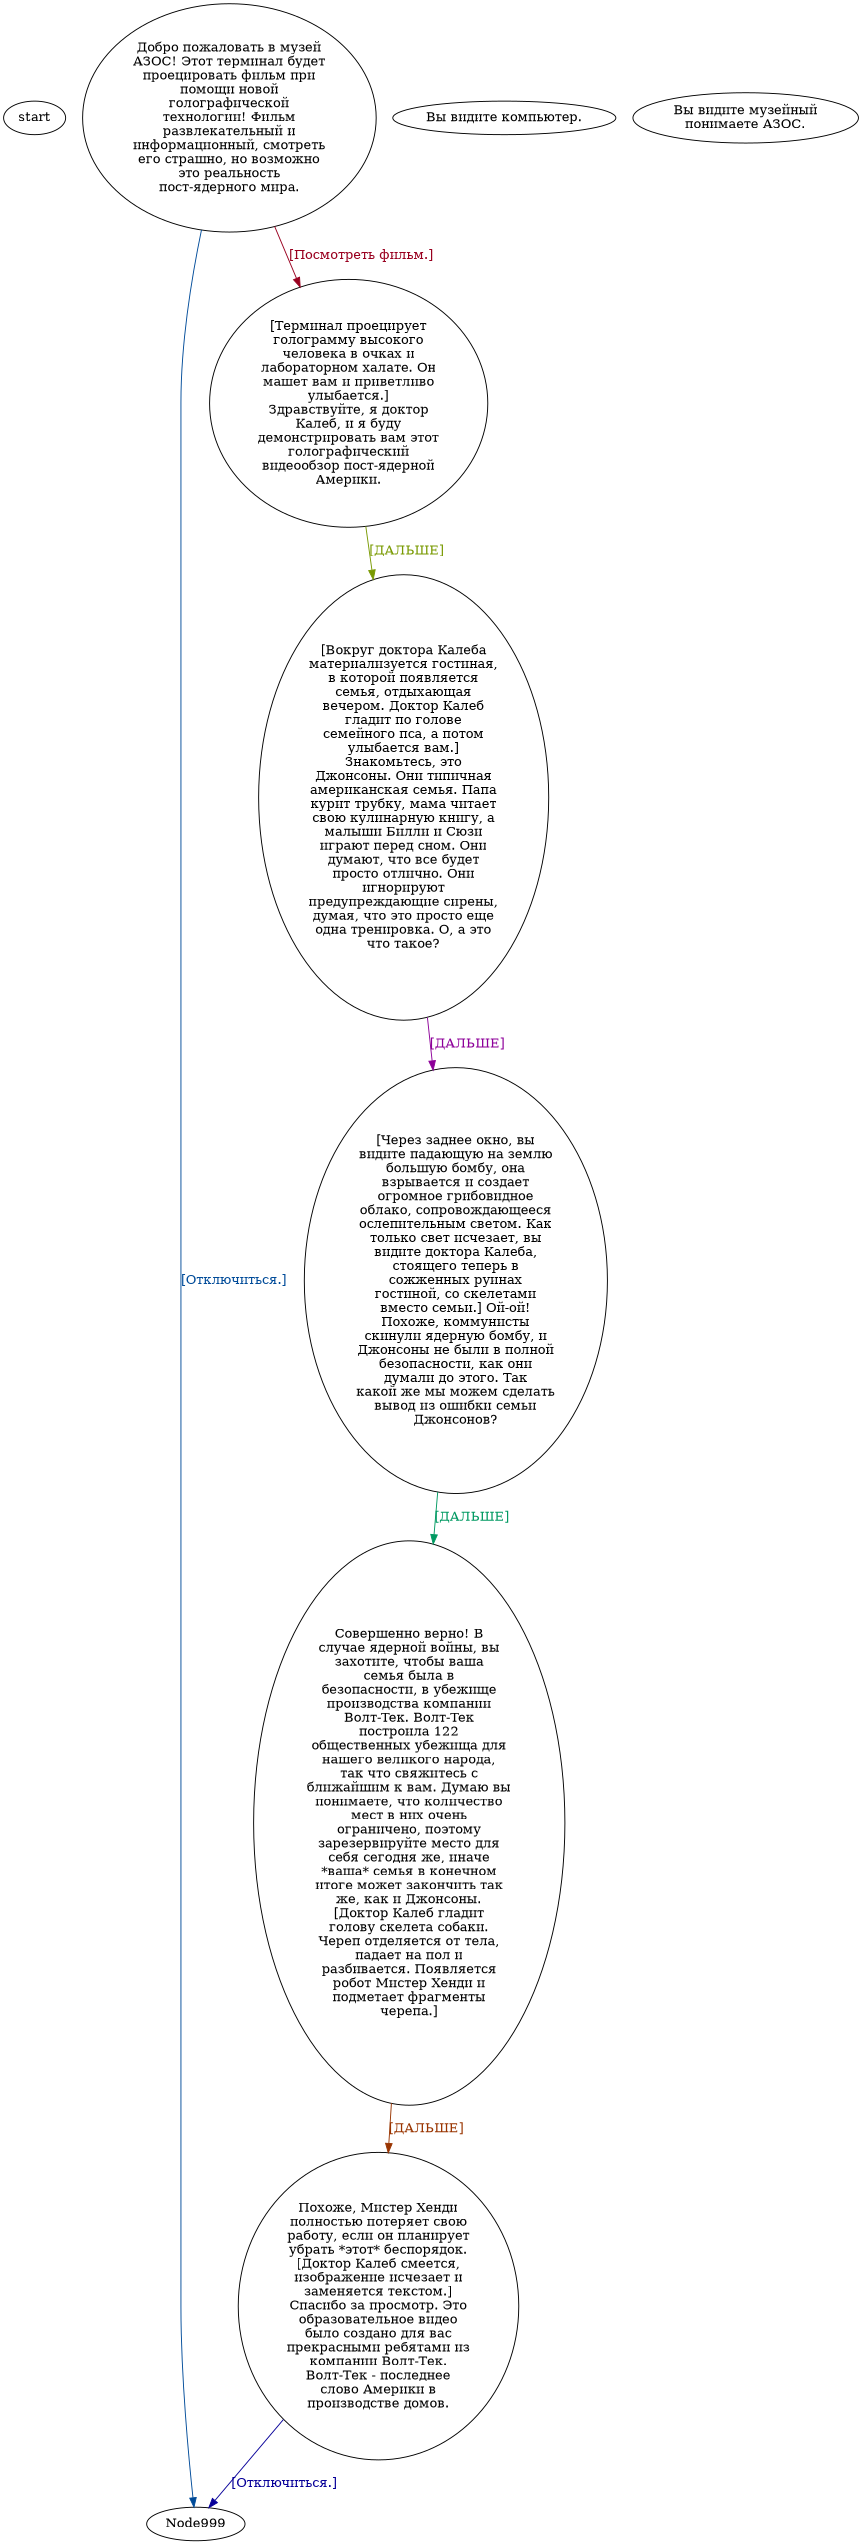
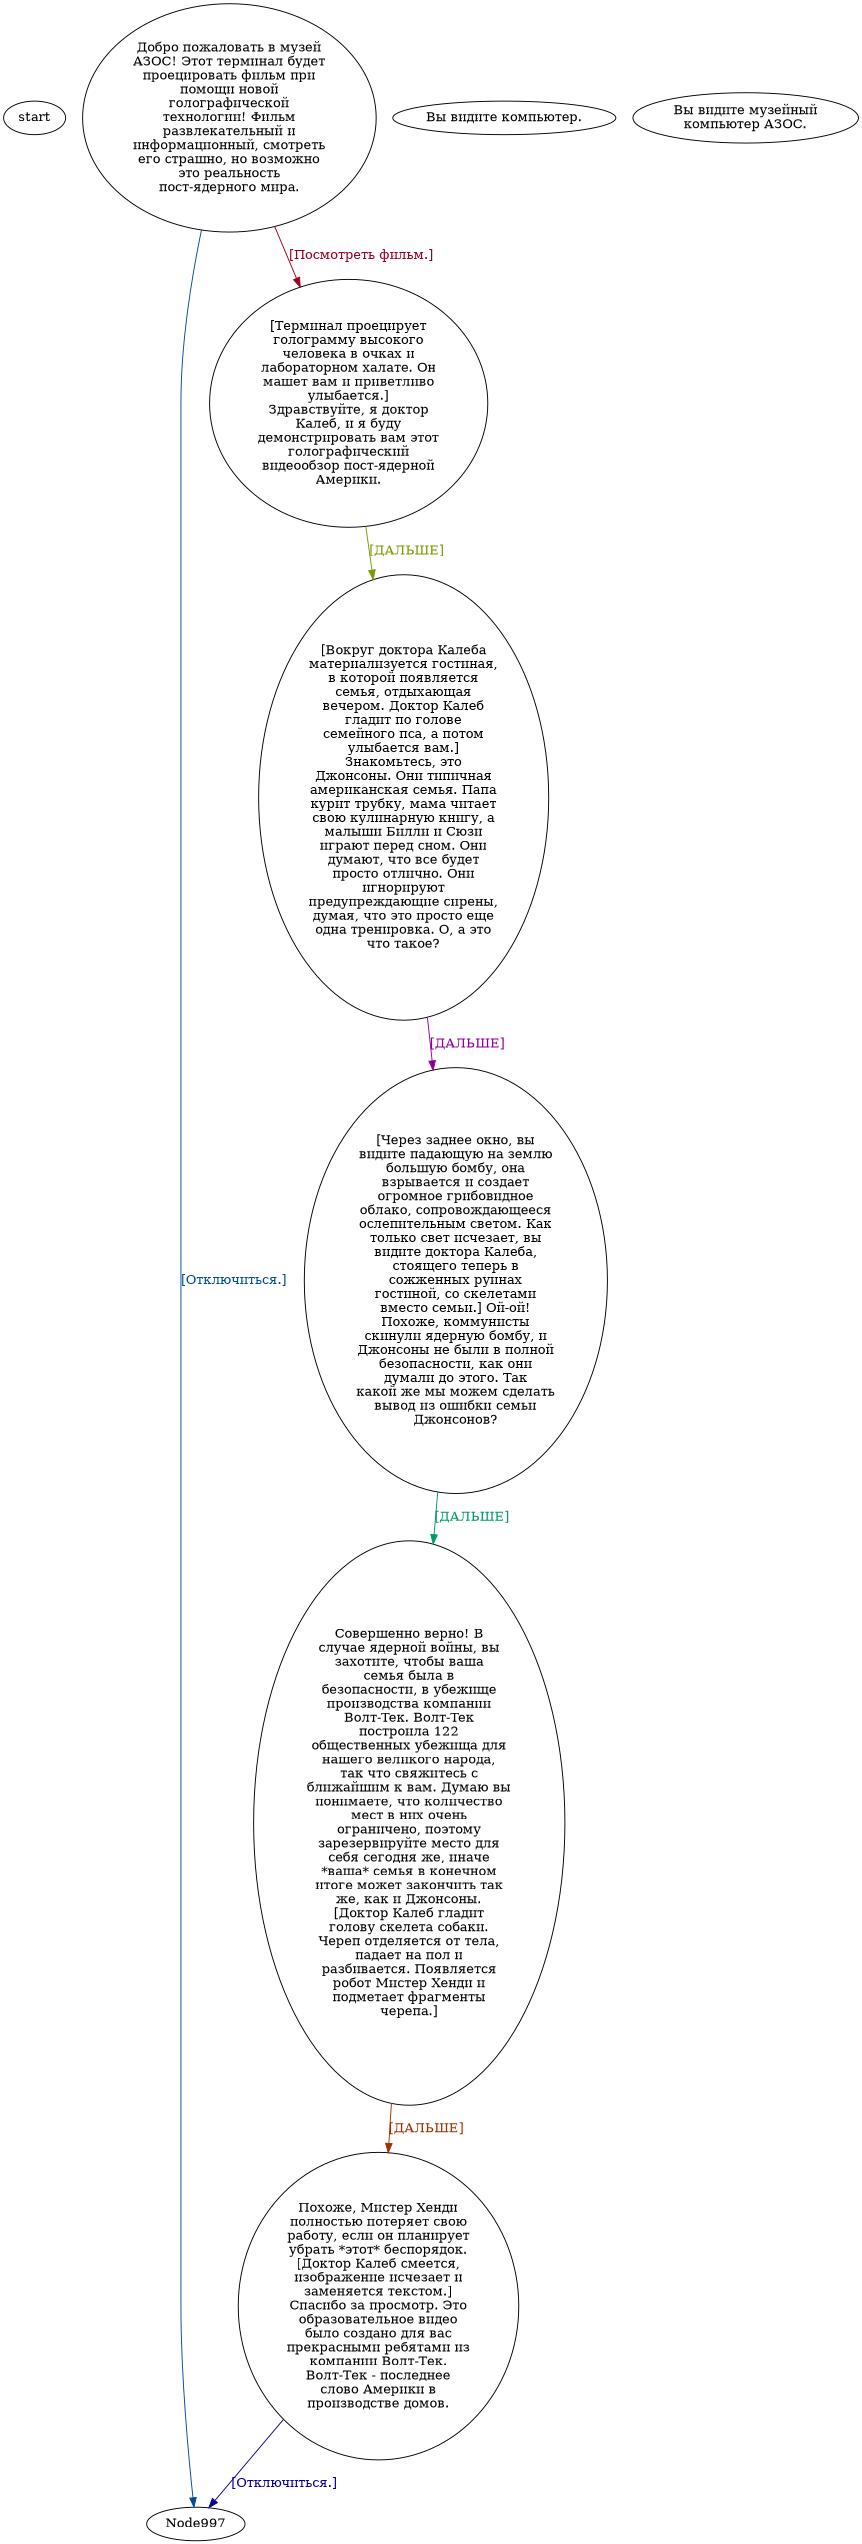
node "Вы видите музейный понимаете АЗОС.": label "Вы видите музейный понимаете АЗОС." -> "Вы видите музейный компьютер АЗОС."
node "Node999": label "Node999" -> "Node997"
